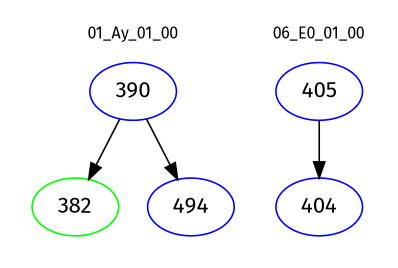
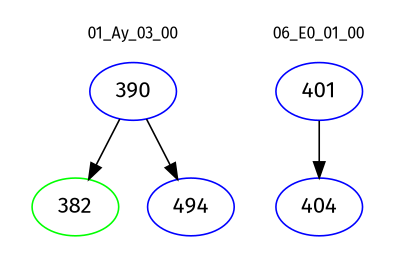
cluster "01_Ay_01_00": label "01_Ay_01_00" -> "01_Ay_03_00"
node "405": label "405" -> "401"
